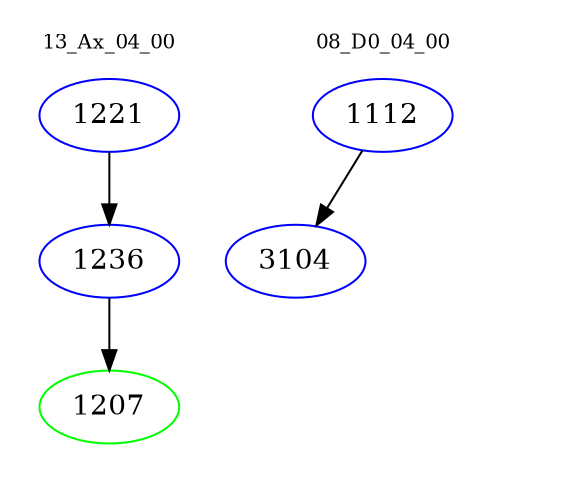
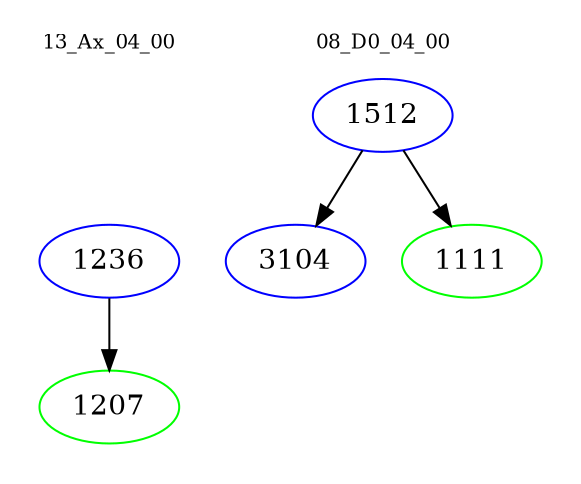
node "1221": removed
node "1112": label "1112" -> "1512"
node "1111": added
